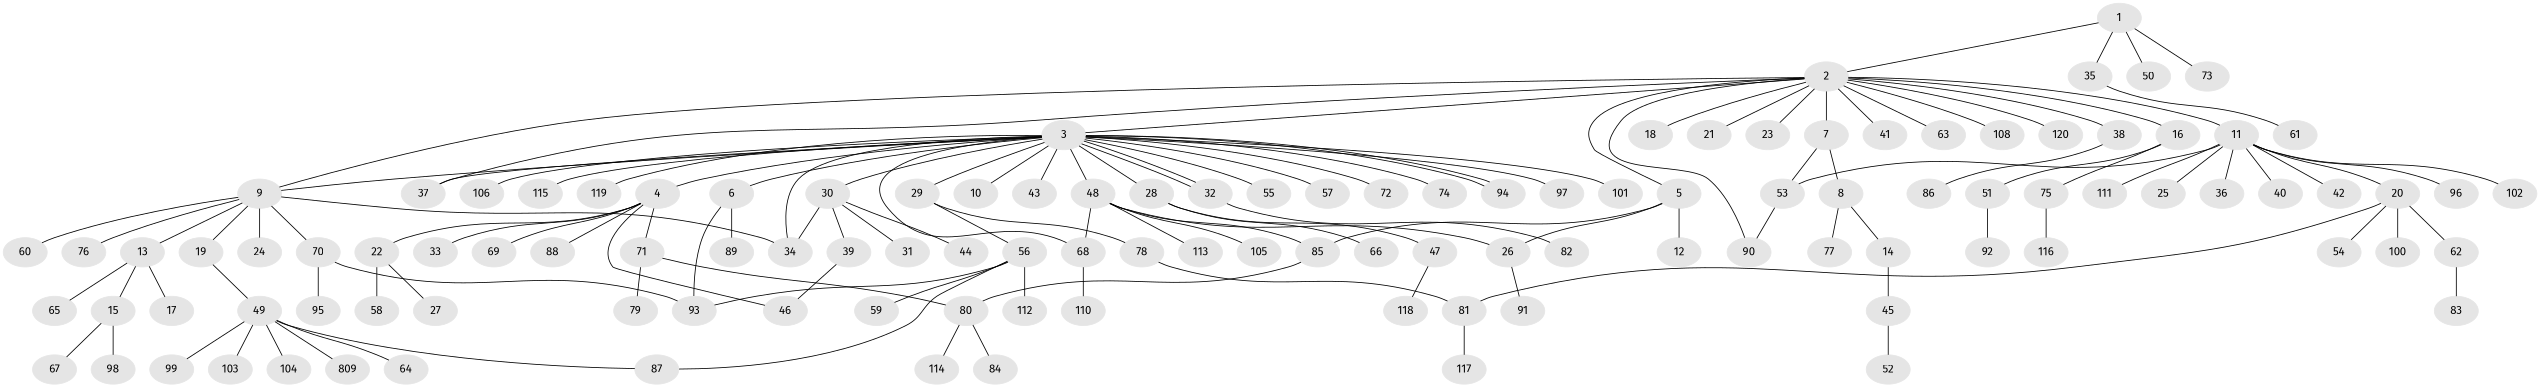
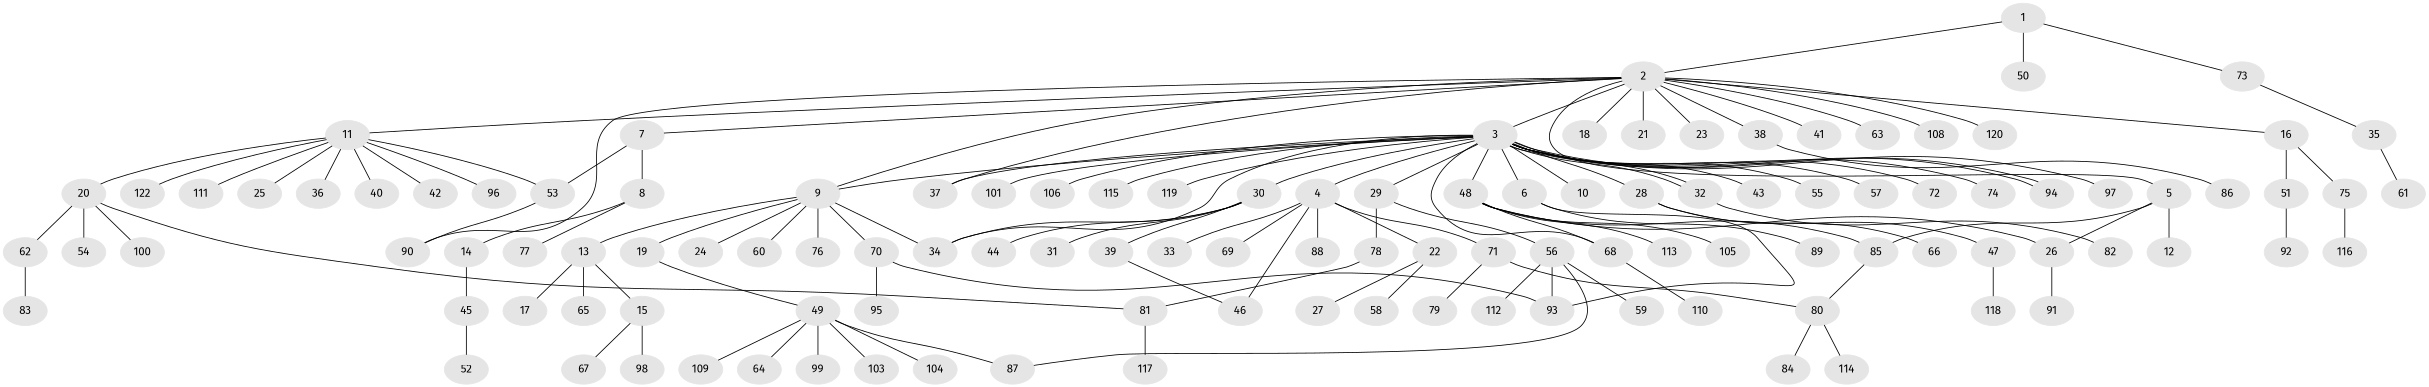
edge "1" -- "35": now "73" -- "35"
node "102": label "102" -> "122"
node "809": label "809" -> "109"
